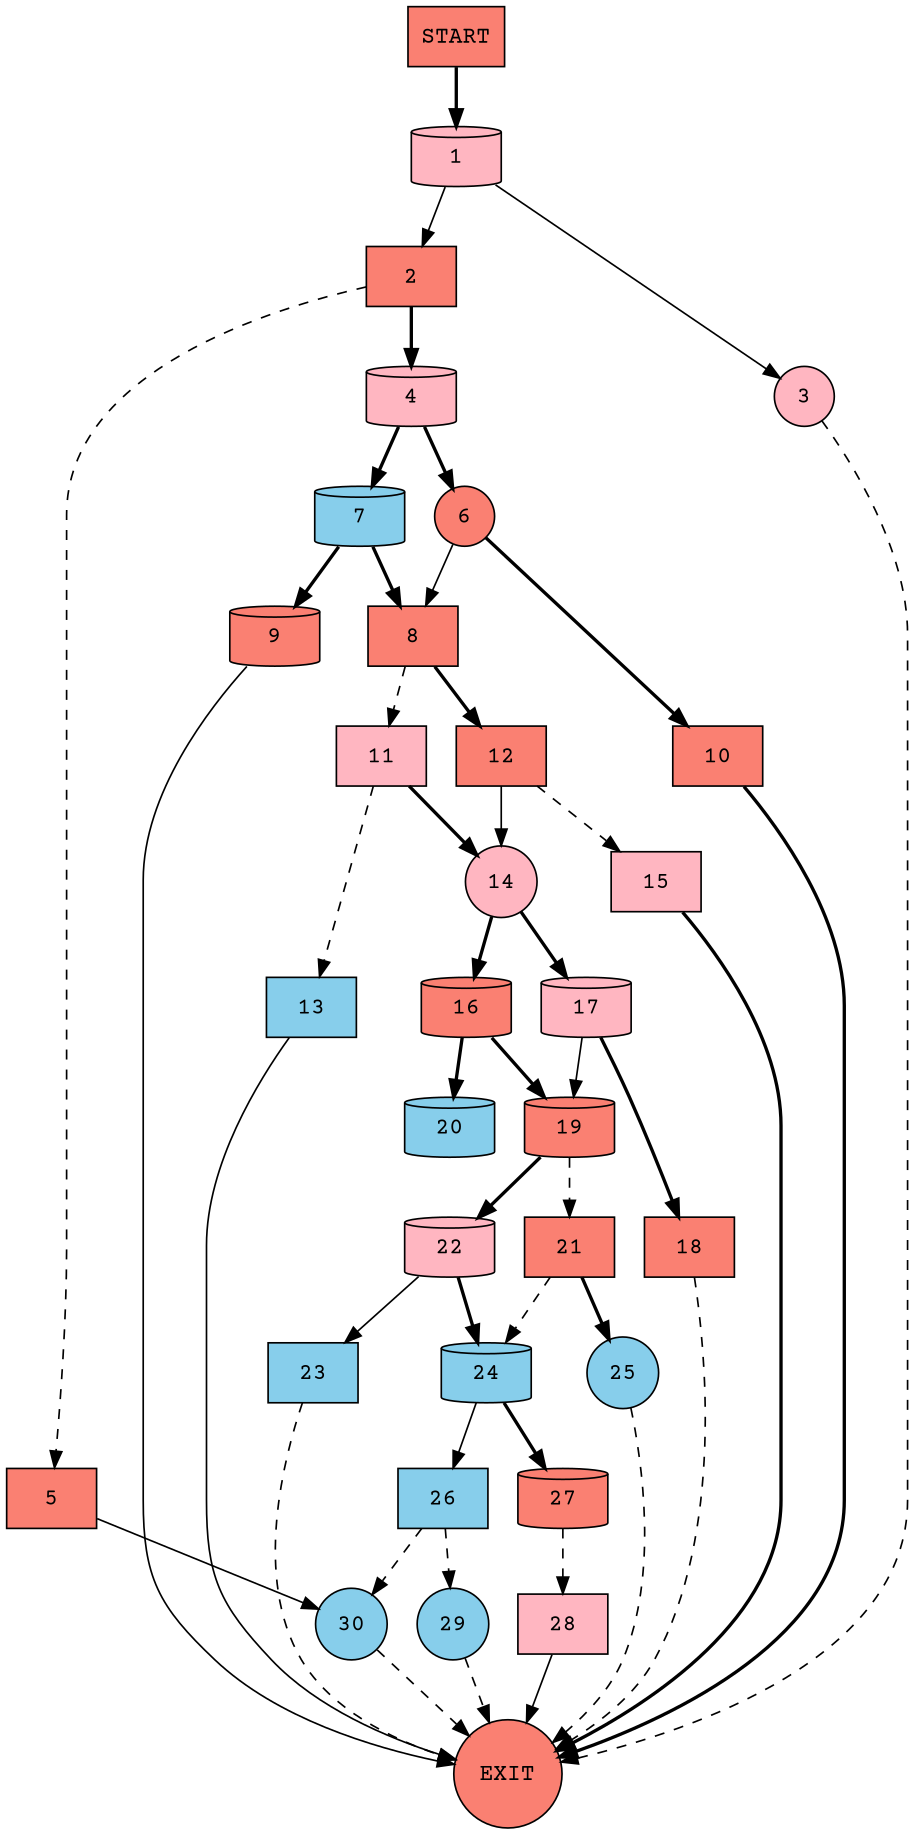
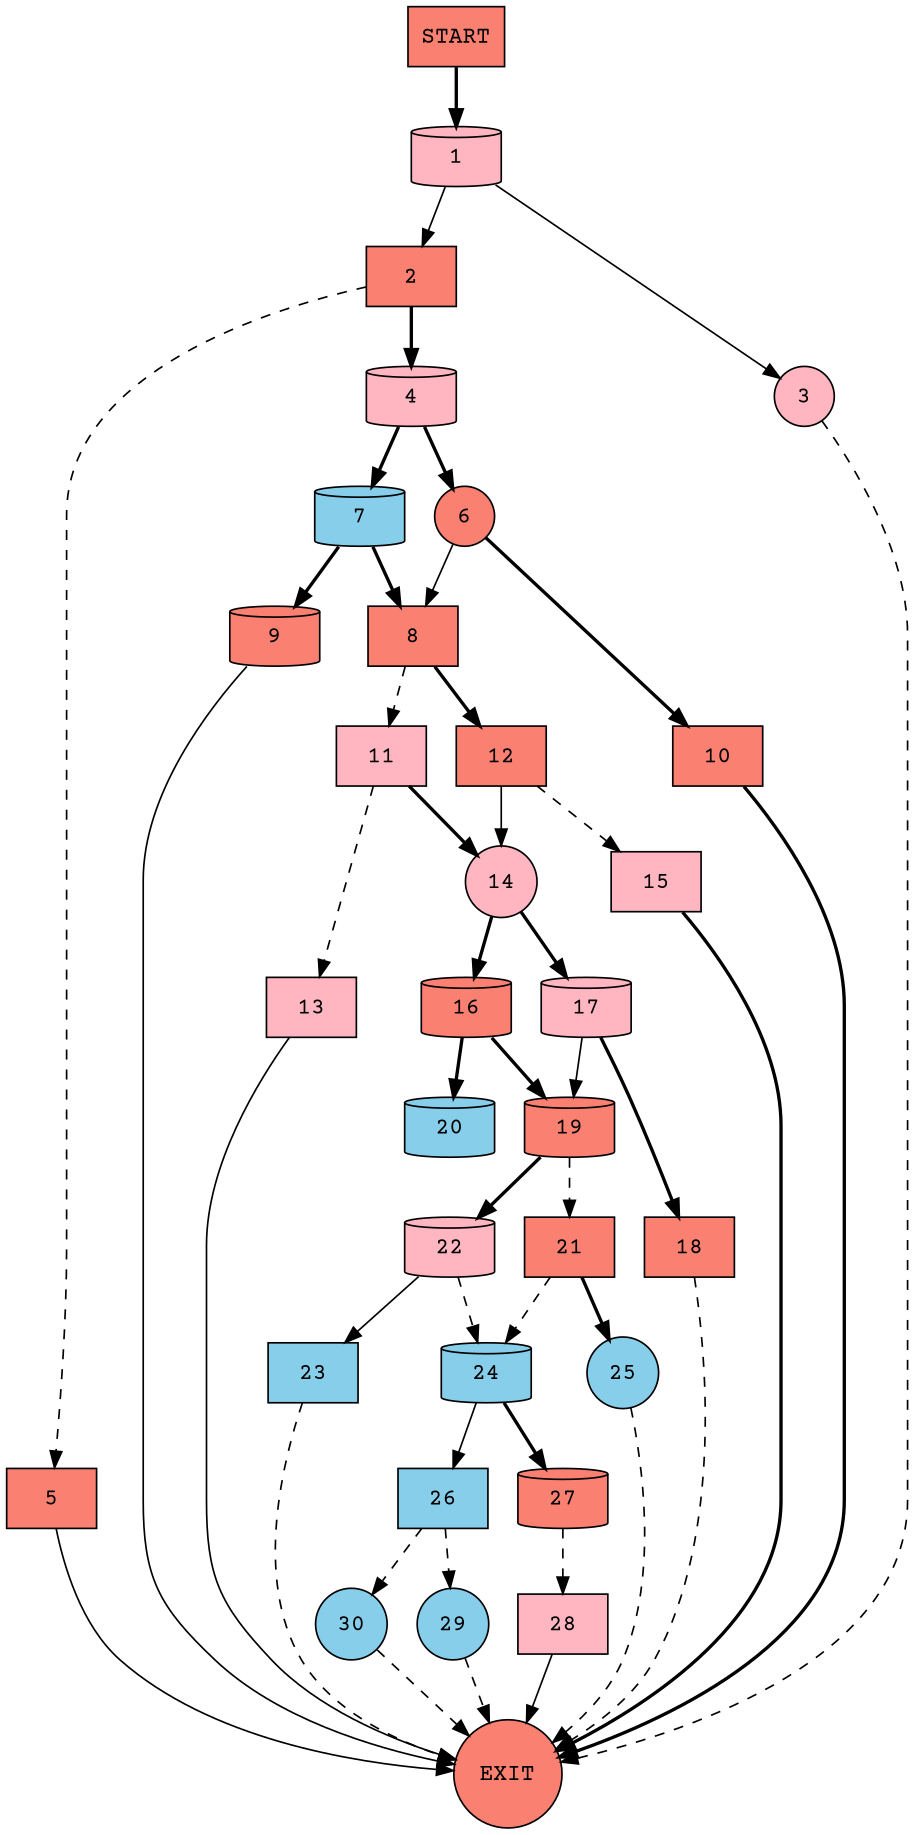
node "13": fillcolor skyblue -> lightpink
edge "22" -> "24": style bold -> dashed
edge "5" -> "30": now "5" -> "EXIT"
